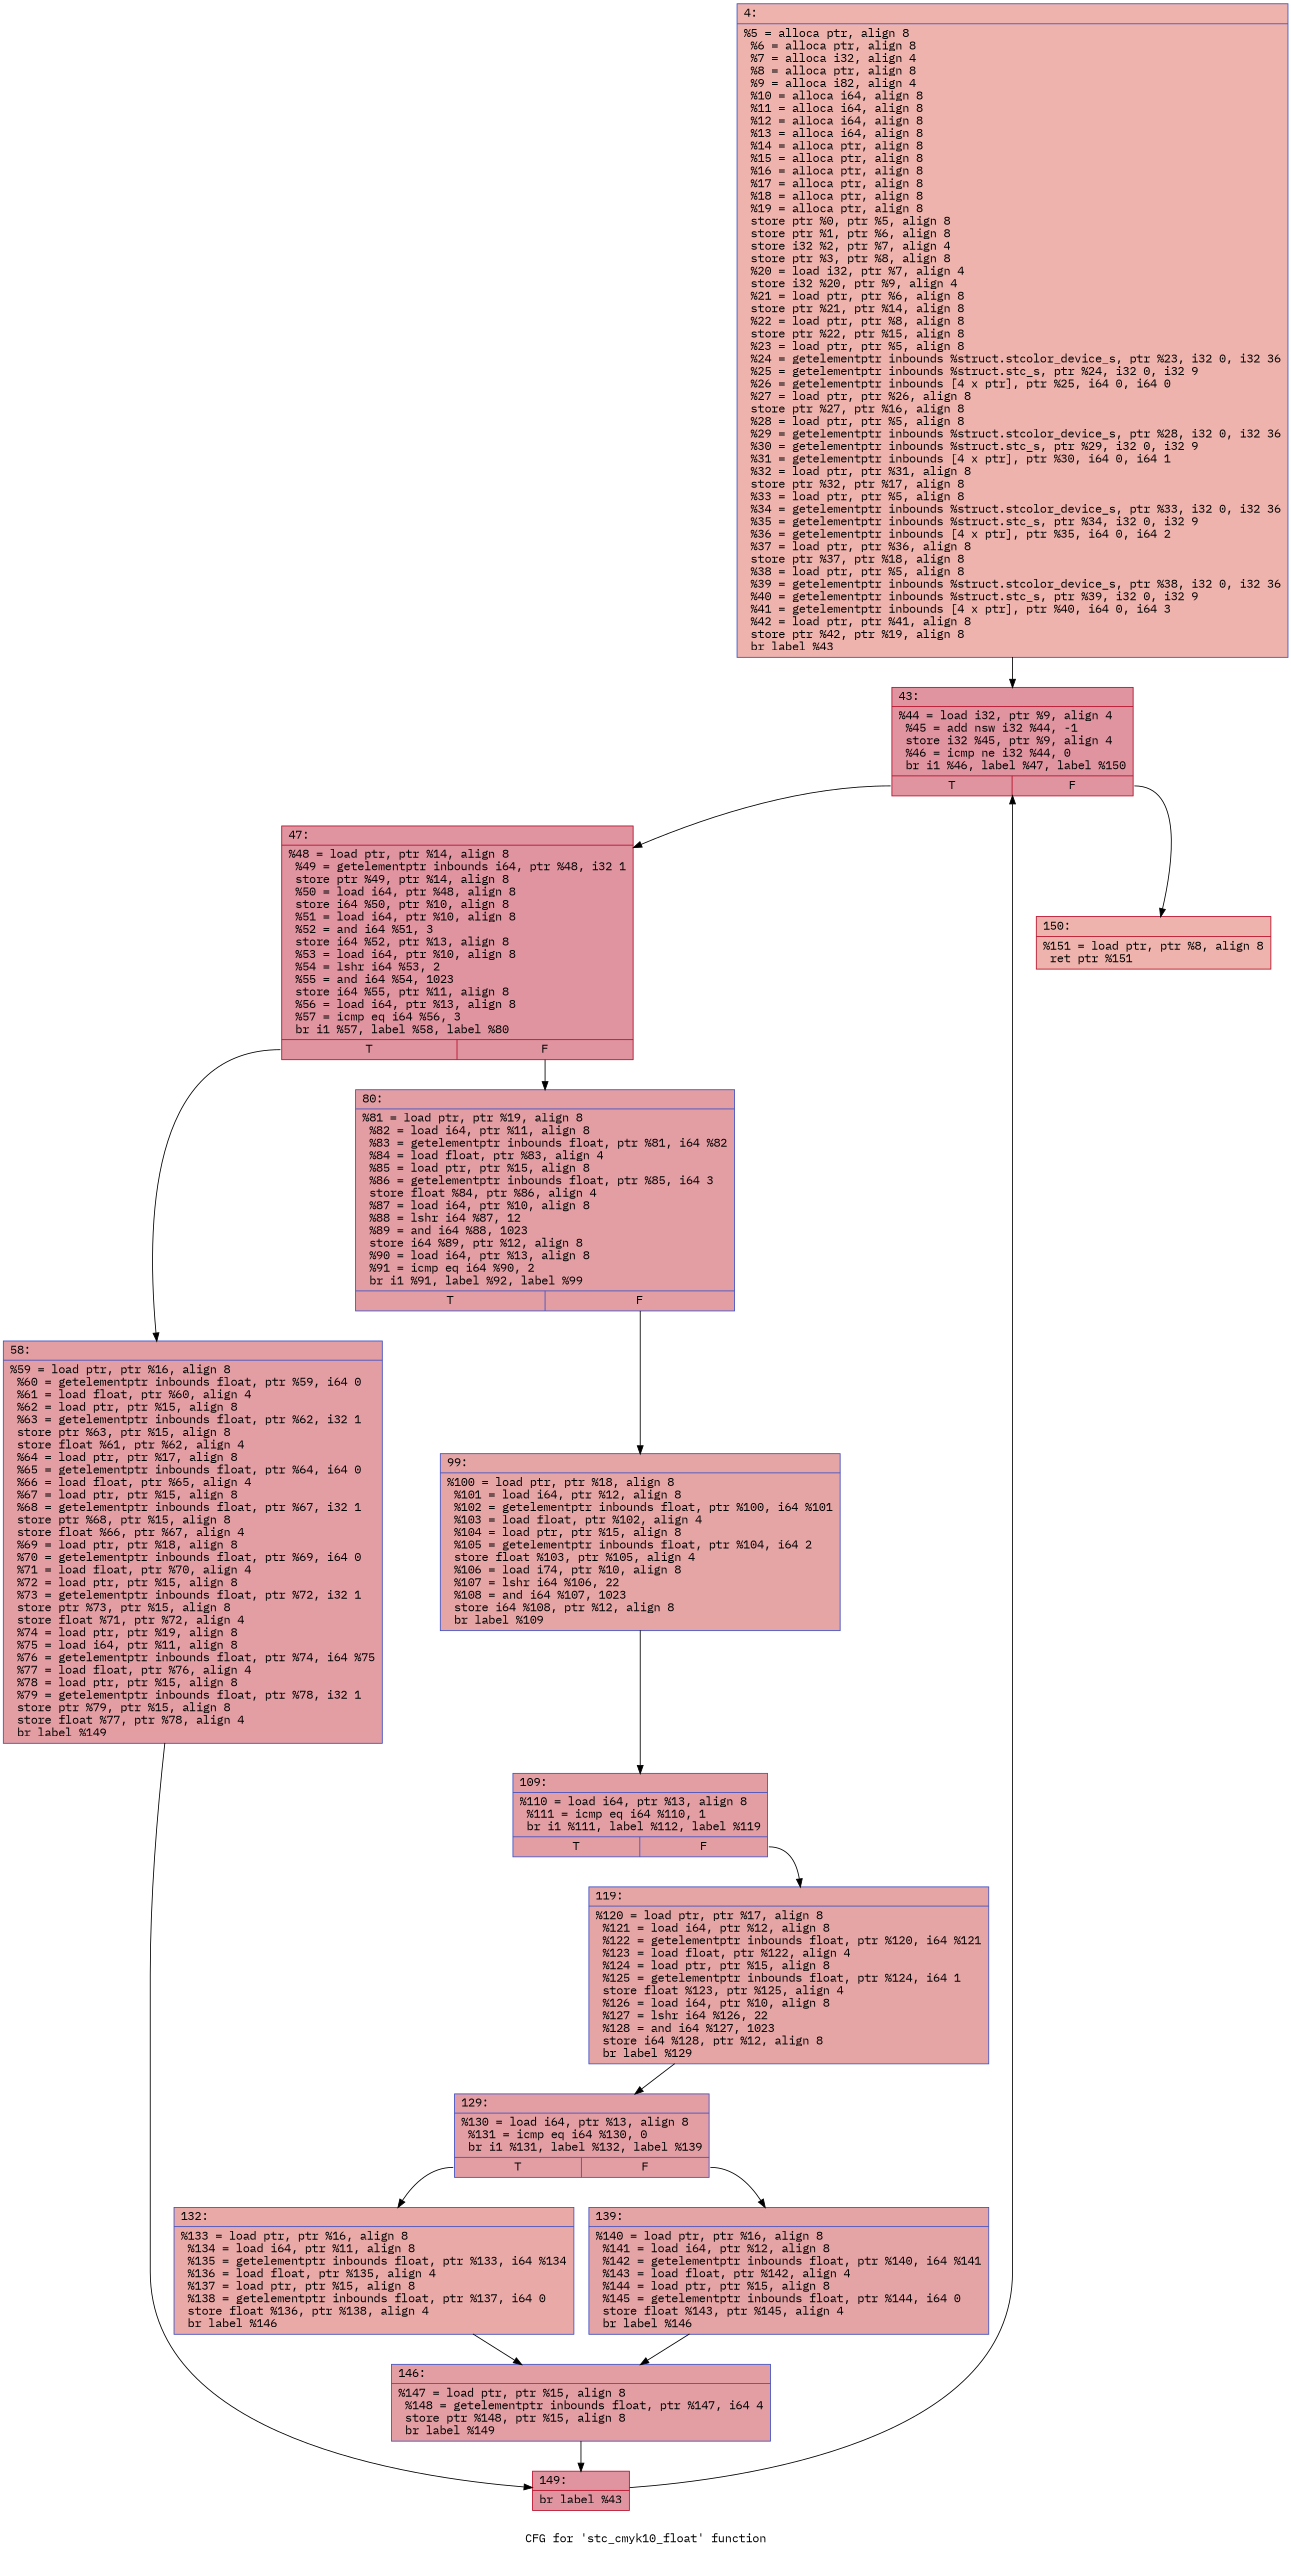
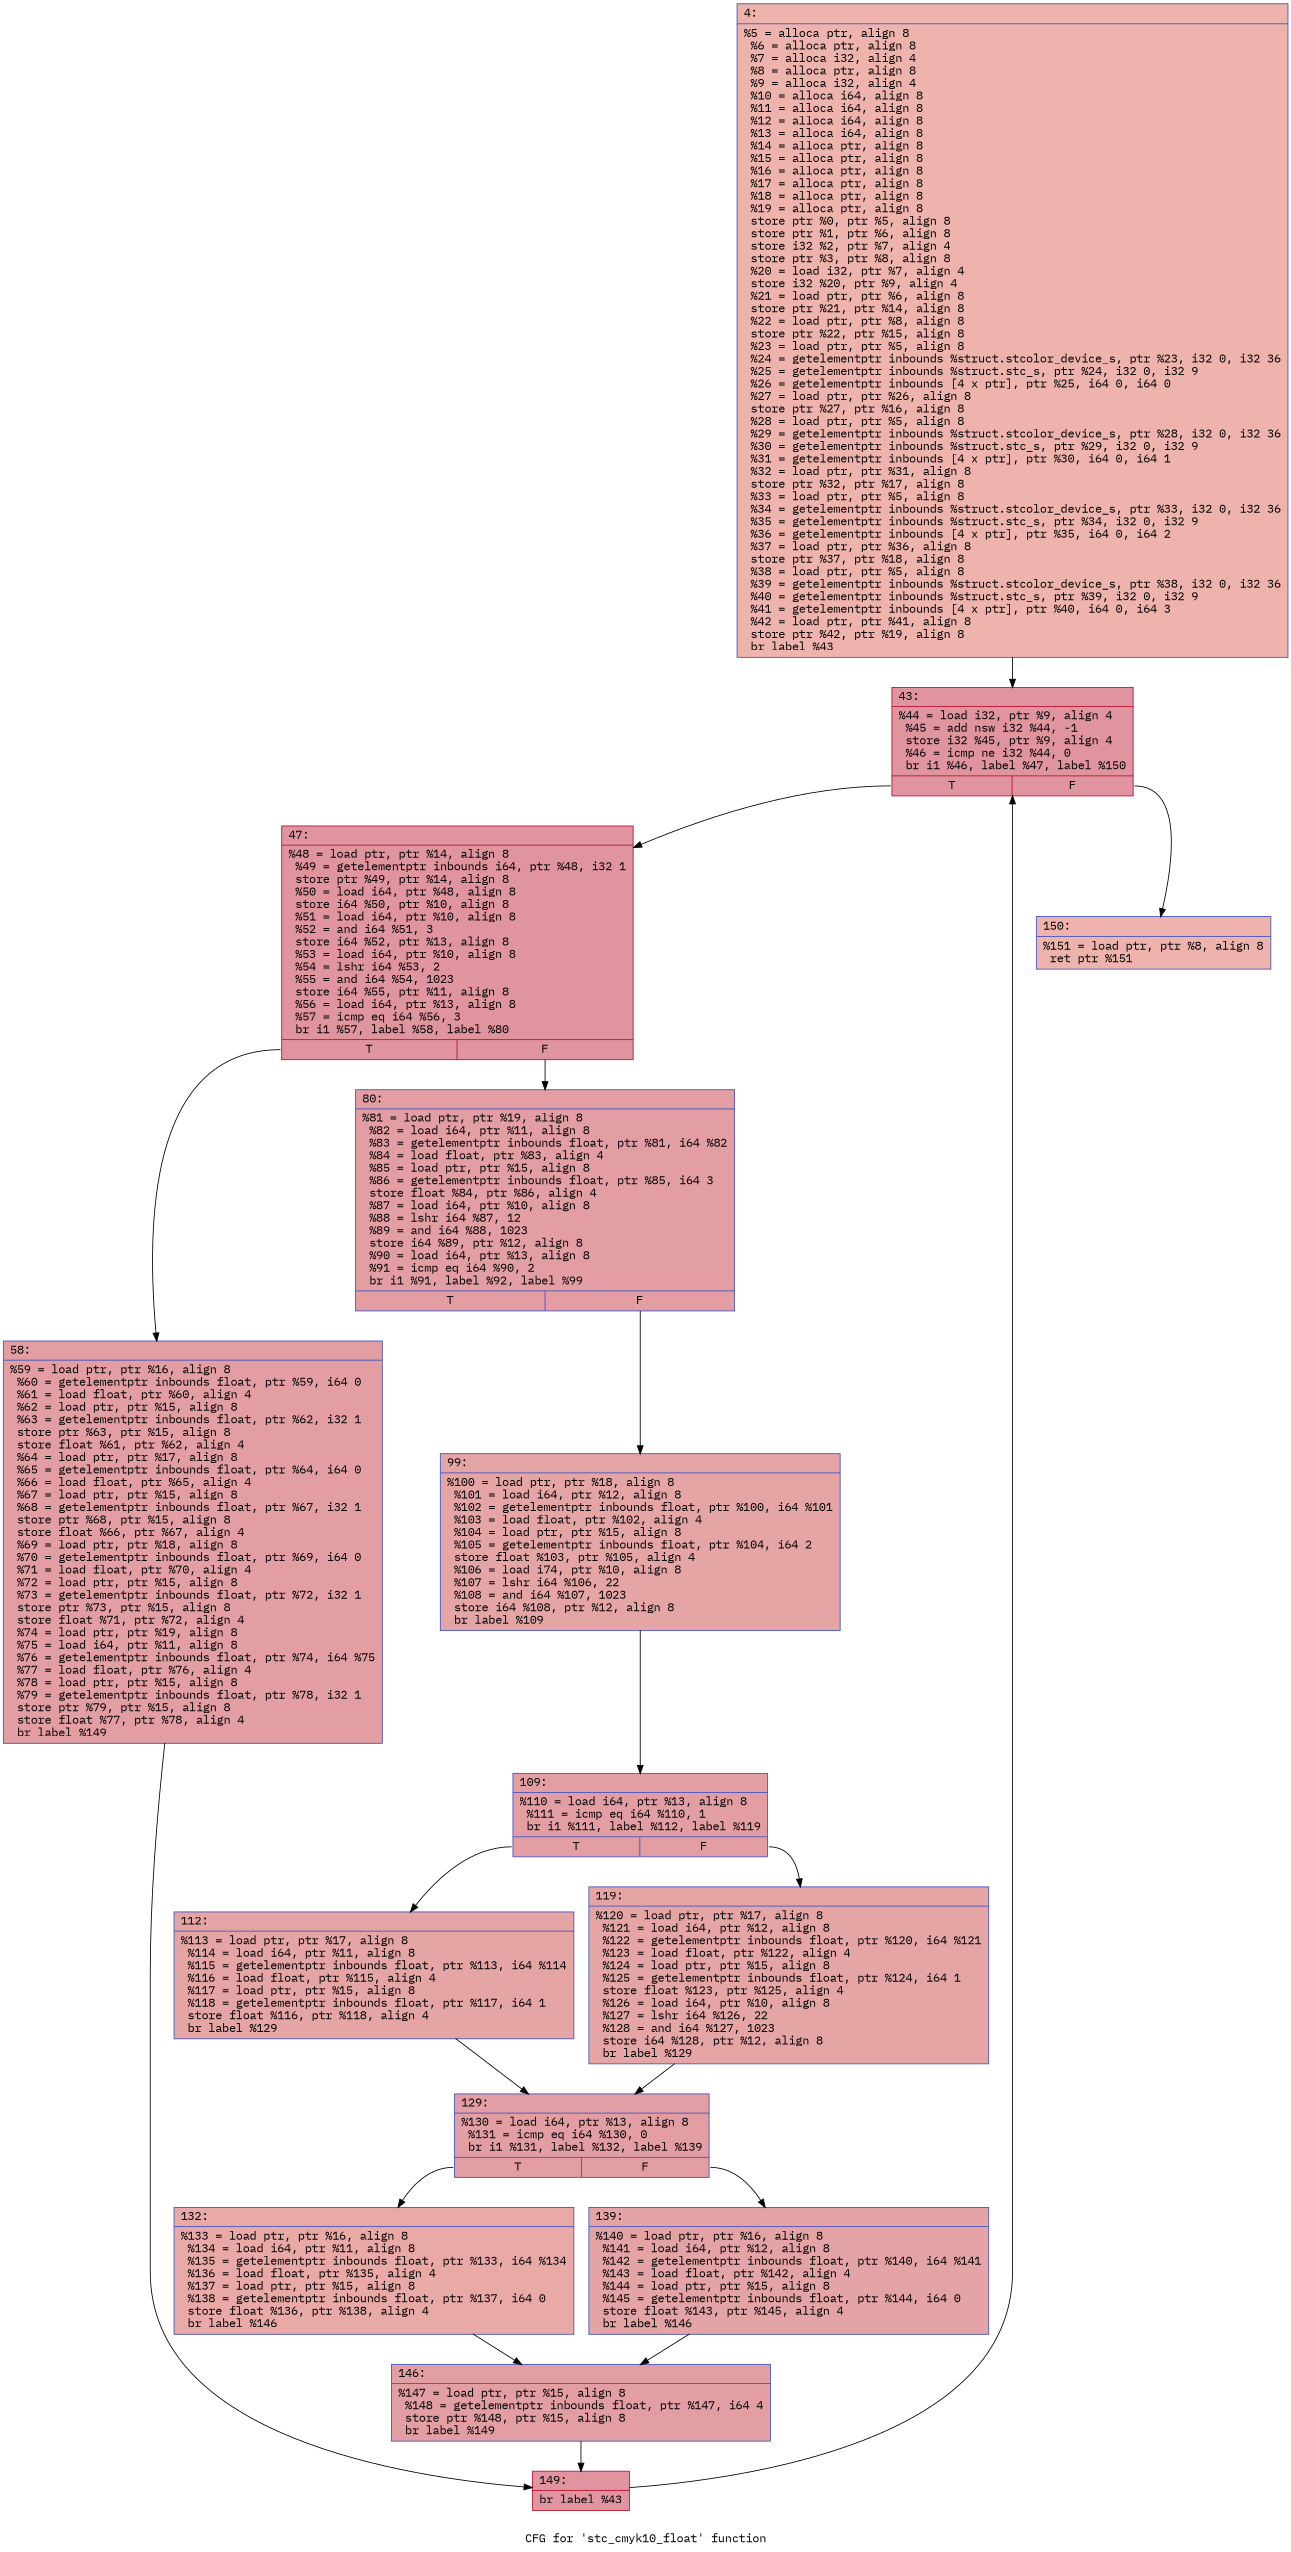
node "4:": text "%9 = alloca i82, align 4" -> "%9 = alloca i32, align 4"
node "150:": color #b70d28ff -> #3d50c3ff
node "112:": added
